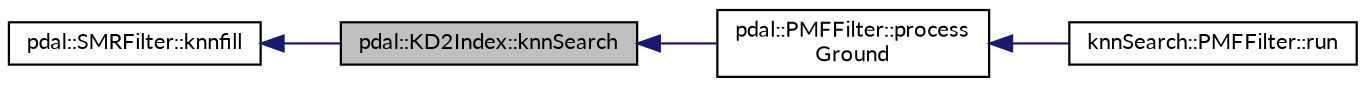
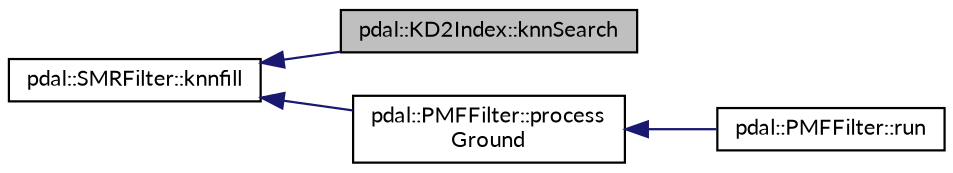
edge "pdal::PMFFilter::process Ground" -> "pdal::KD2Index::knnSearch": now "pdal::PMFFilter::process Ground" -> "pdal::SMRFilter::knnfill"
node "knnSearch::PMFFilter::run": label "knnSearch::PMFFilter::run" -> "pdal::PMFFilter::run"
